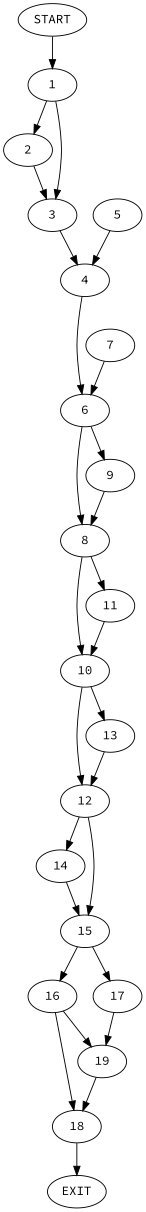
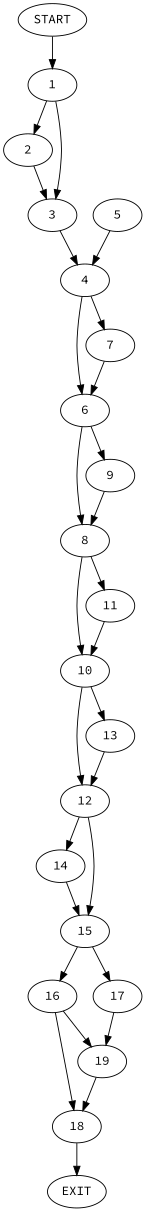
edge "4" -> "7": added
